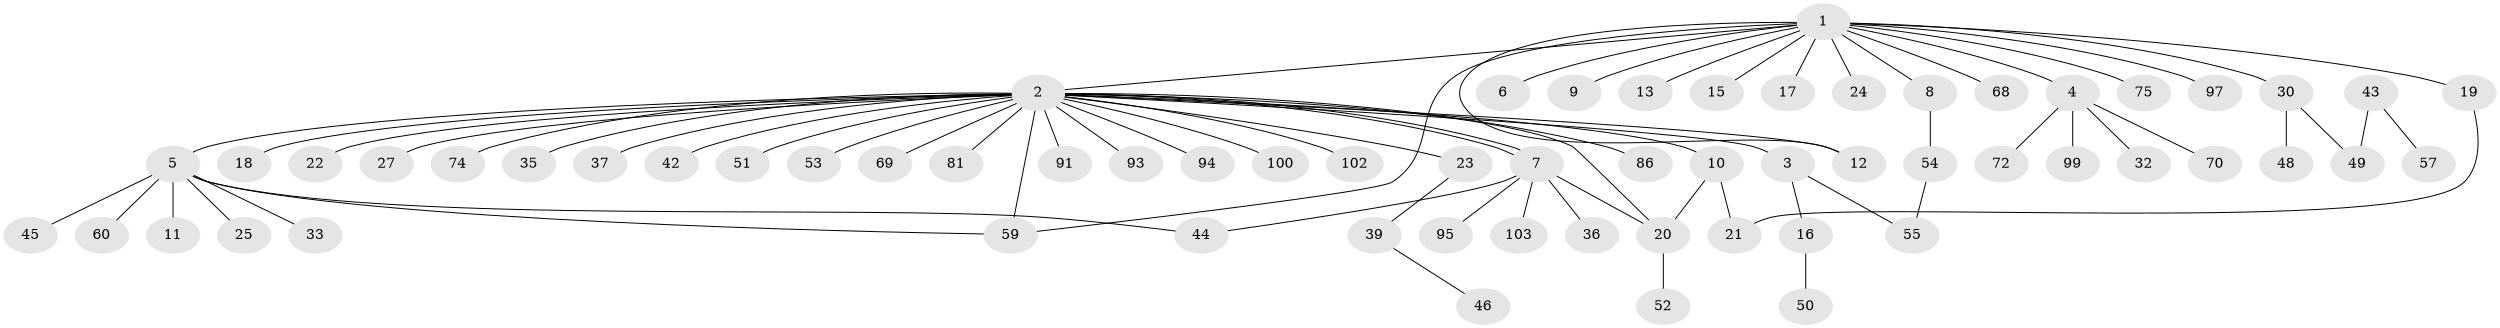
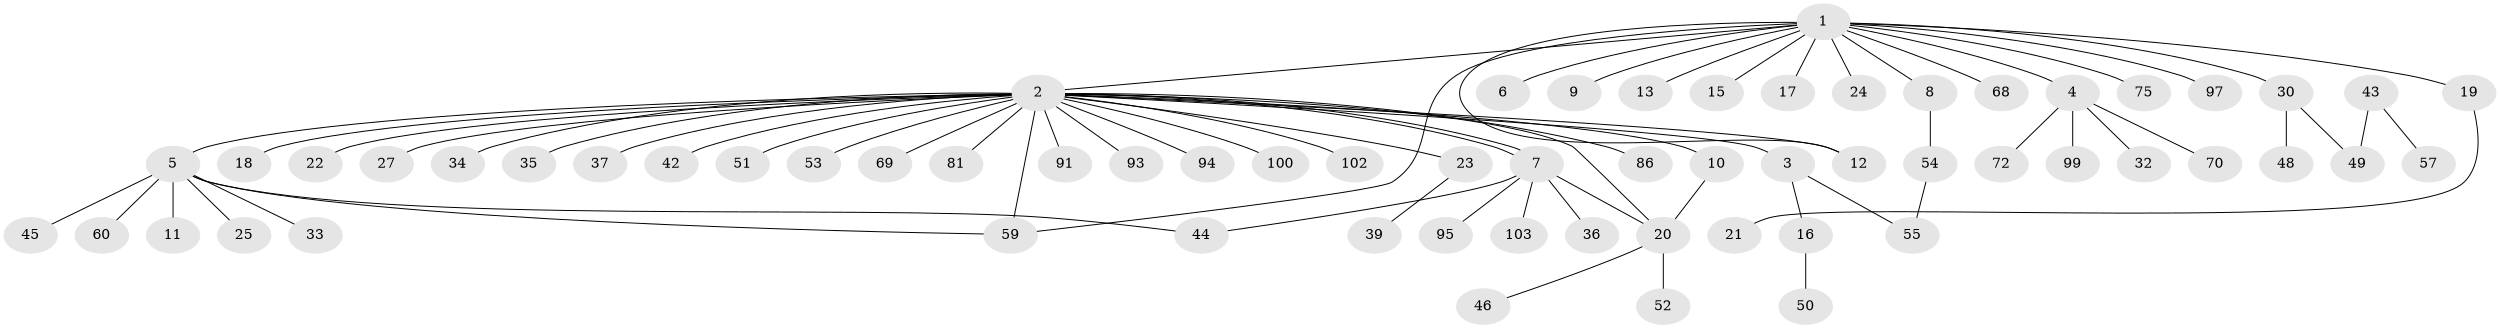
node "74": label "74" -> "34"
edge "10" -- "21": removed
edge "39" -- "46": now "20" -- "46"
